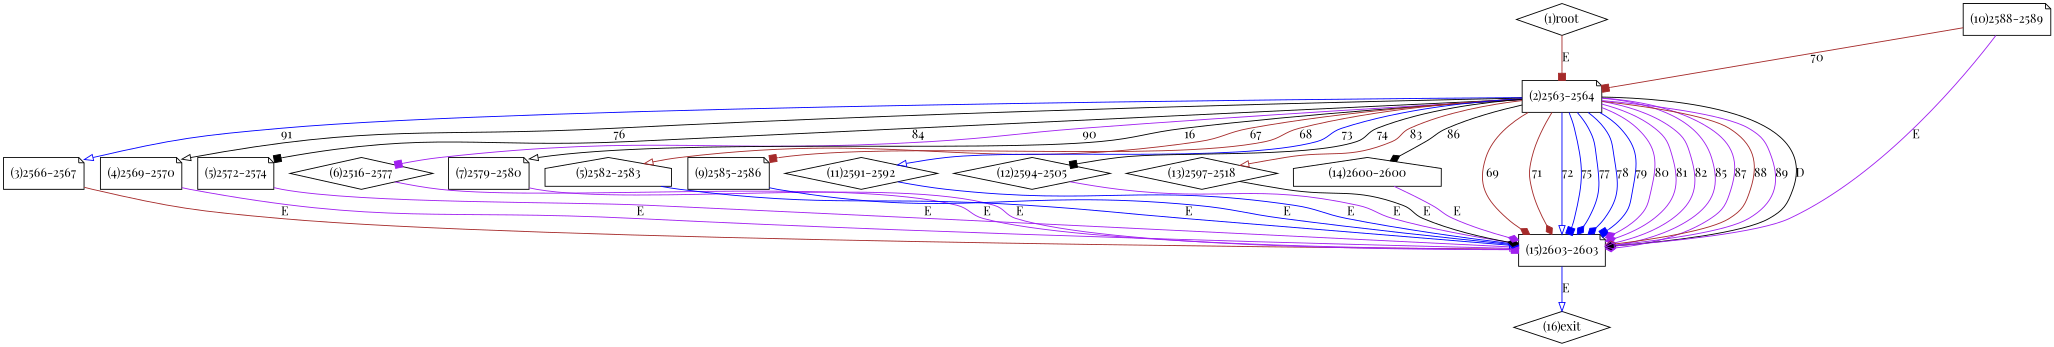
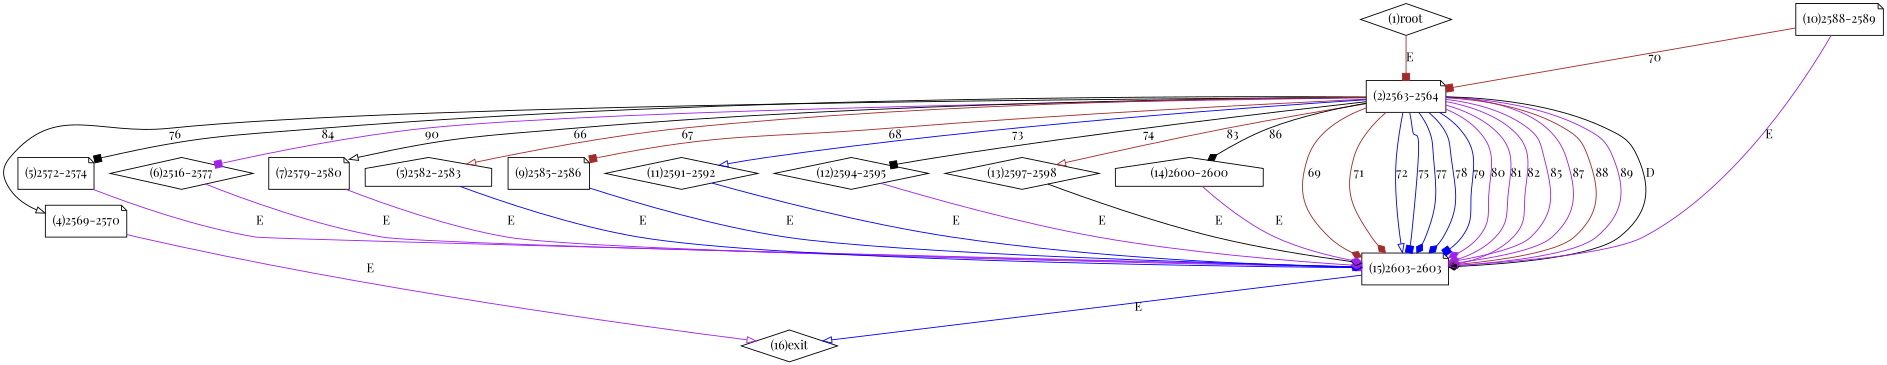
edge "(2)2563-2564" -> "(7)2579-2580": label "16" -> "66"
node "(3)2566-2567": removed
node "(12)2594-2505": label "(12)2594-2505" -> "(12)2594-2595"
node "(13)2597-2518": label "(13)2597-2518" -> "(13)2597-2598"
edge "(4)2569-2570" -> "(15)2603-2603": now "(4)2569-2570" -> "(16)exit"
